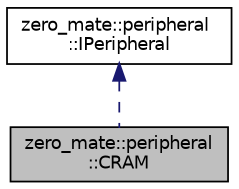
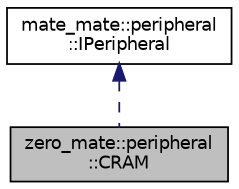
node "zero_mate::peripheral ::IPeripheral": label "zero_mate::peripheral ::IPeripheral" -> "mate_mate::peripheral ::IPeripheral"
